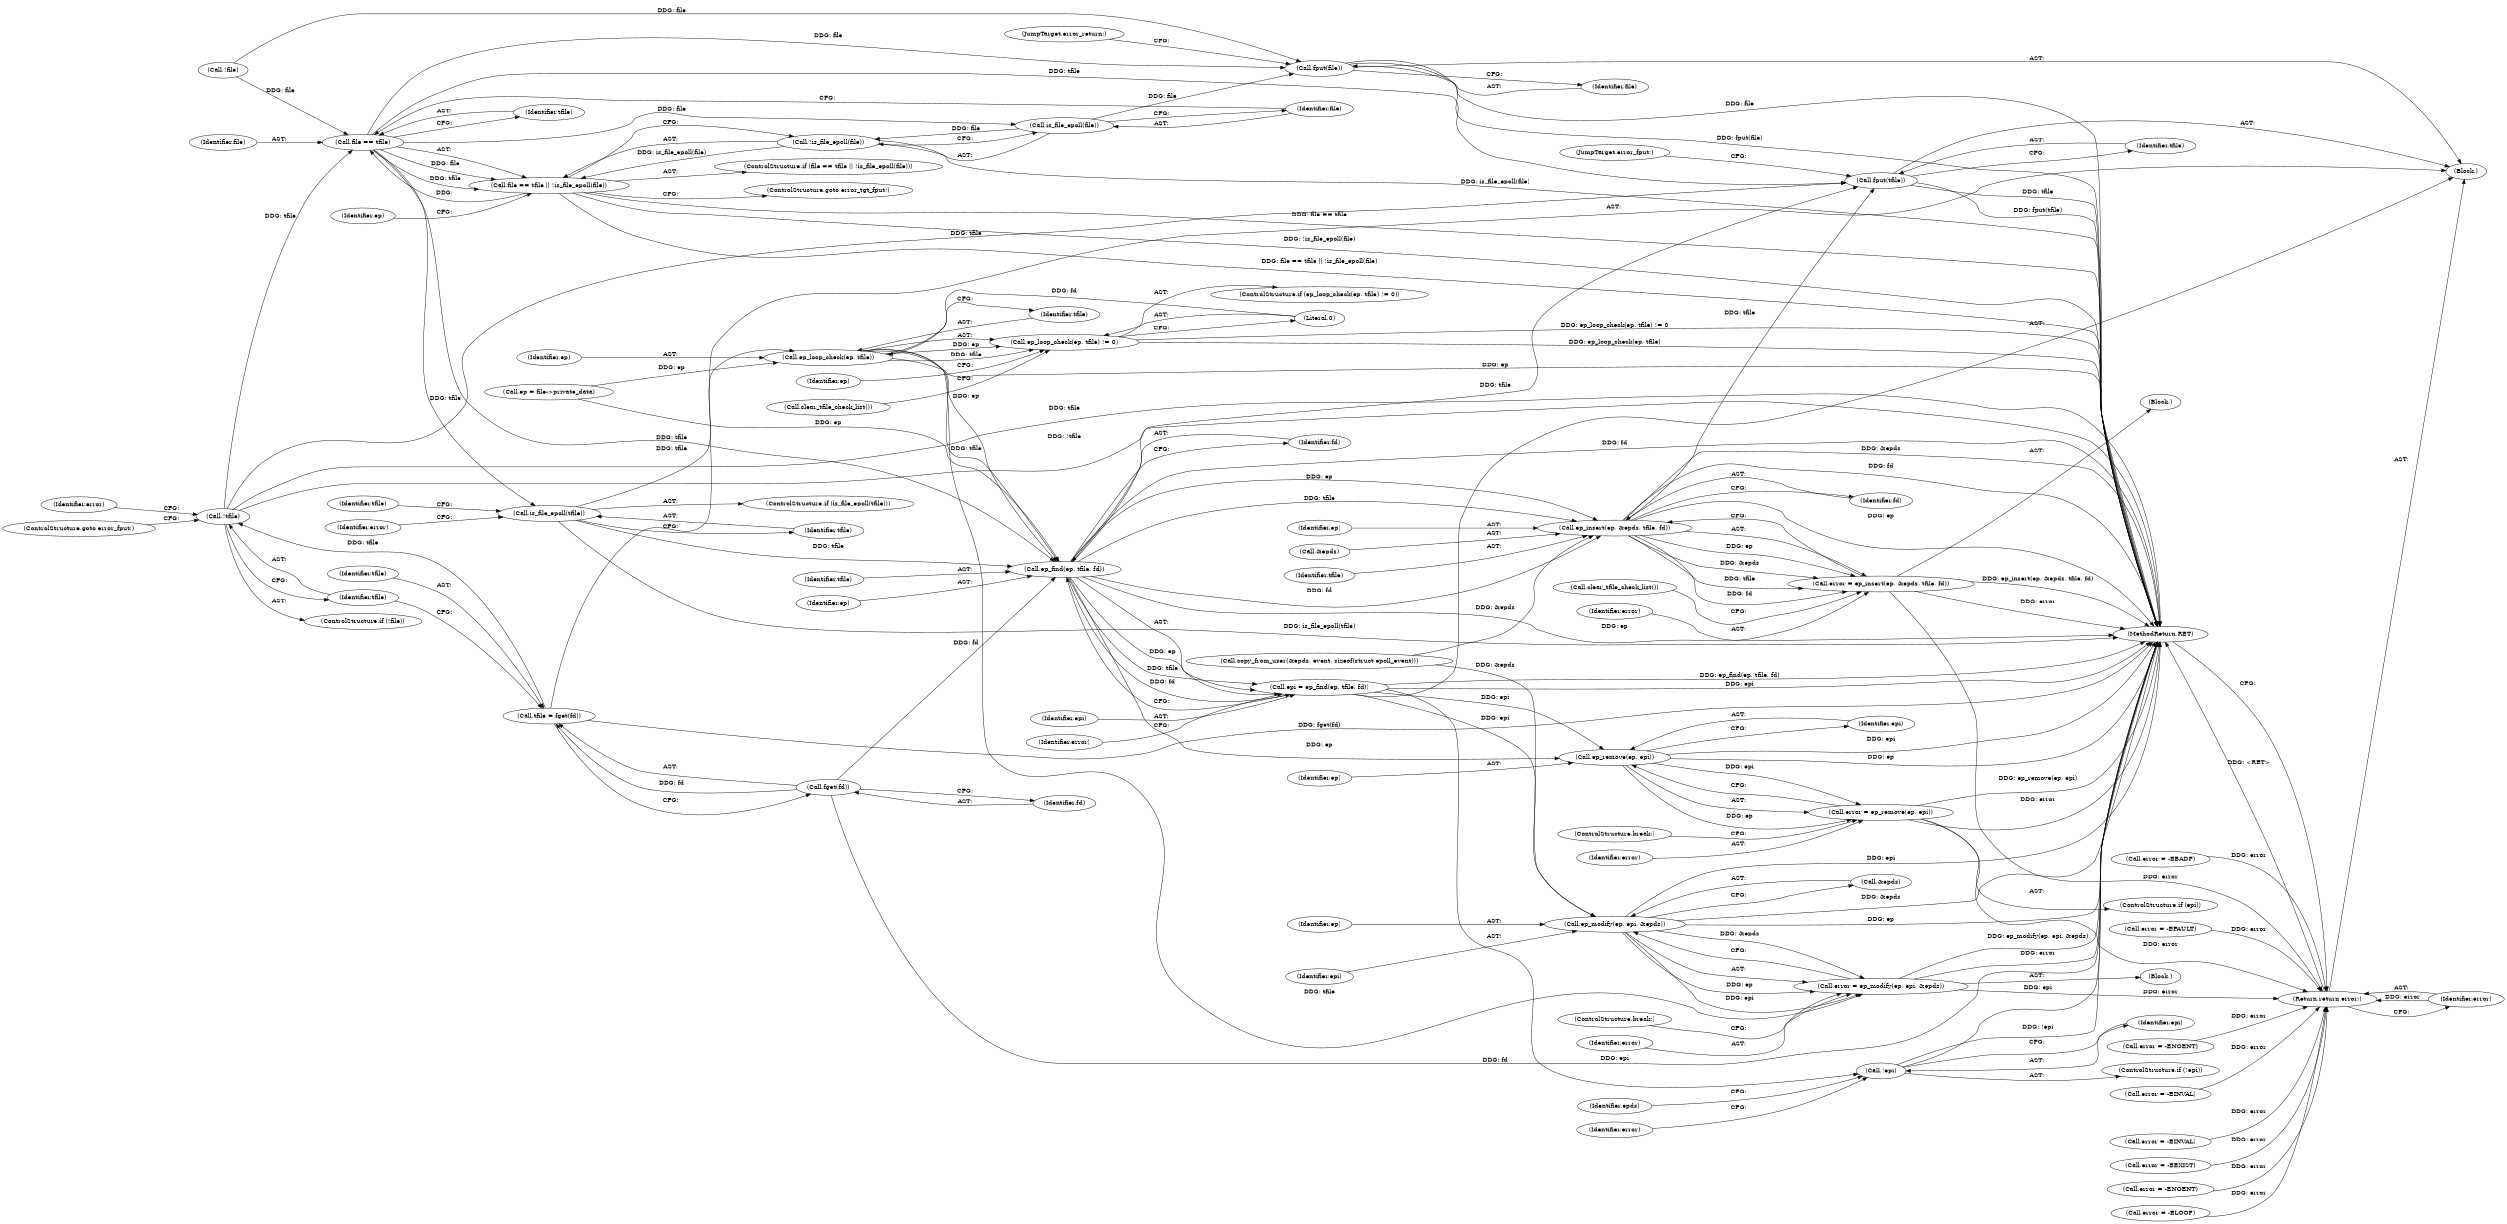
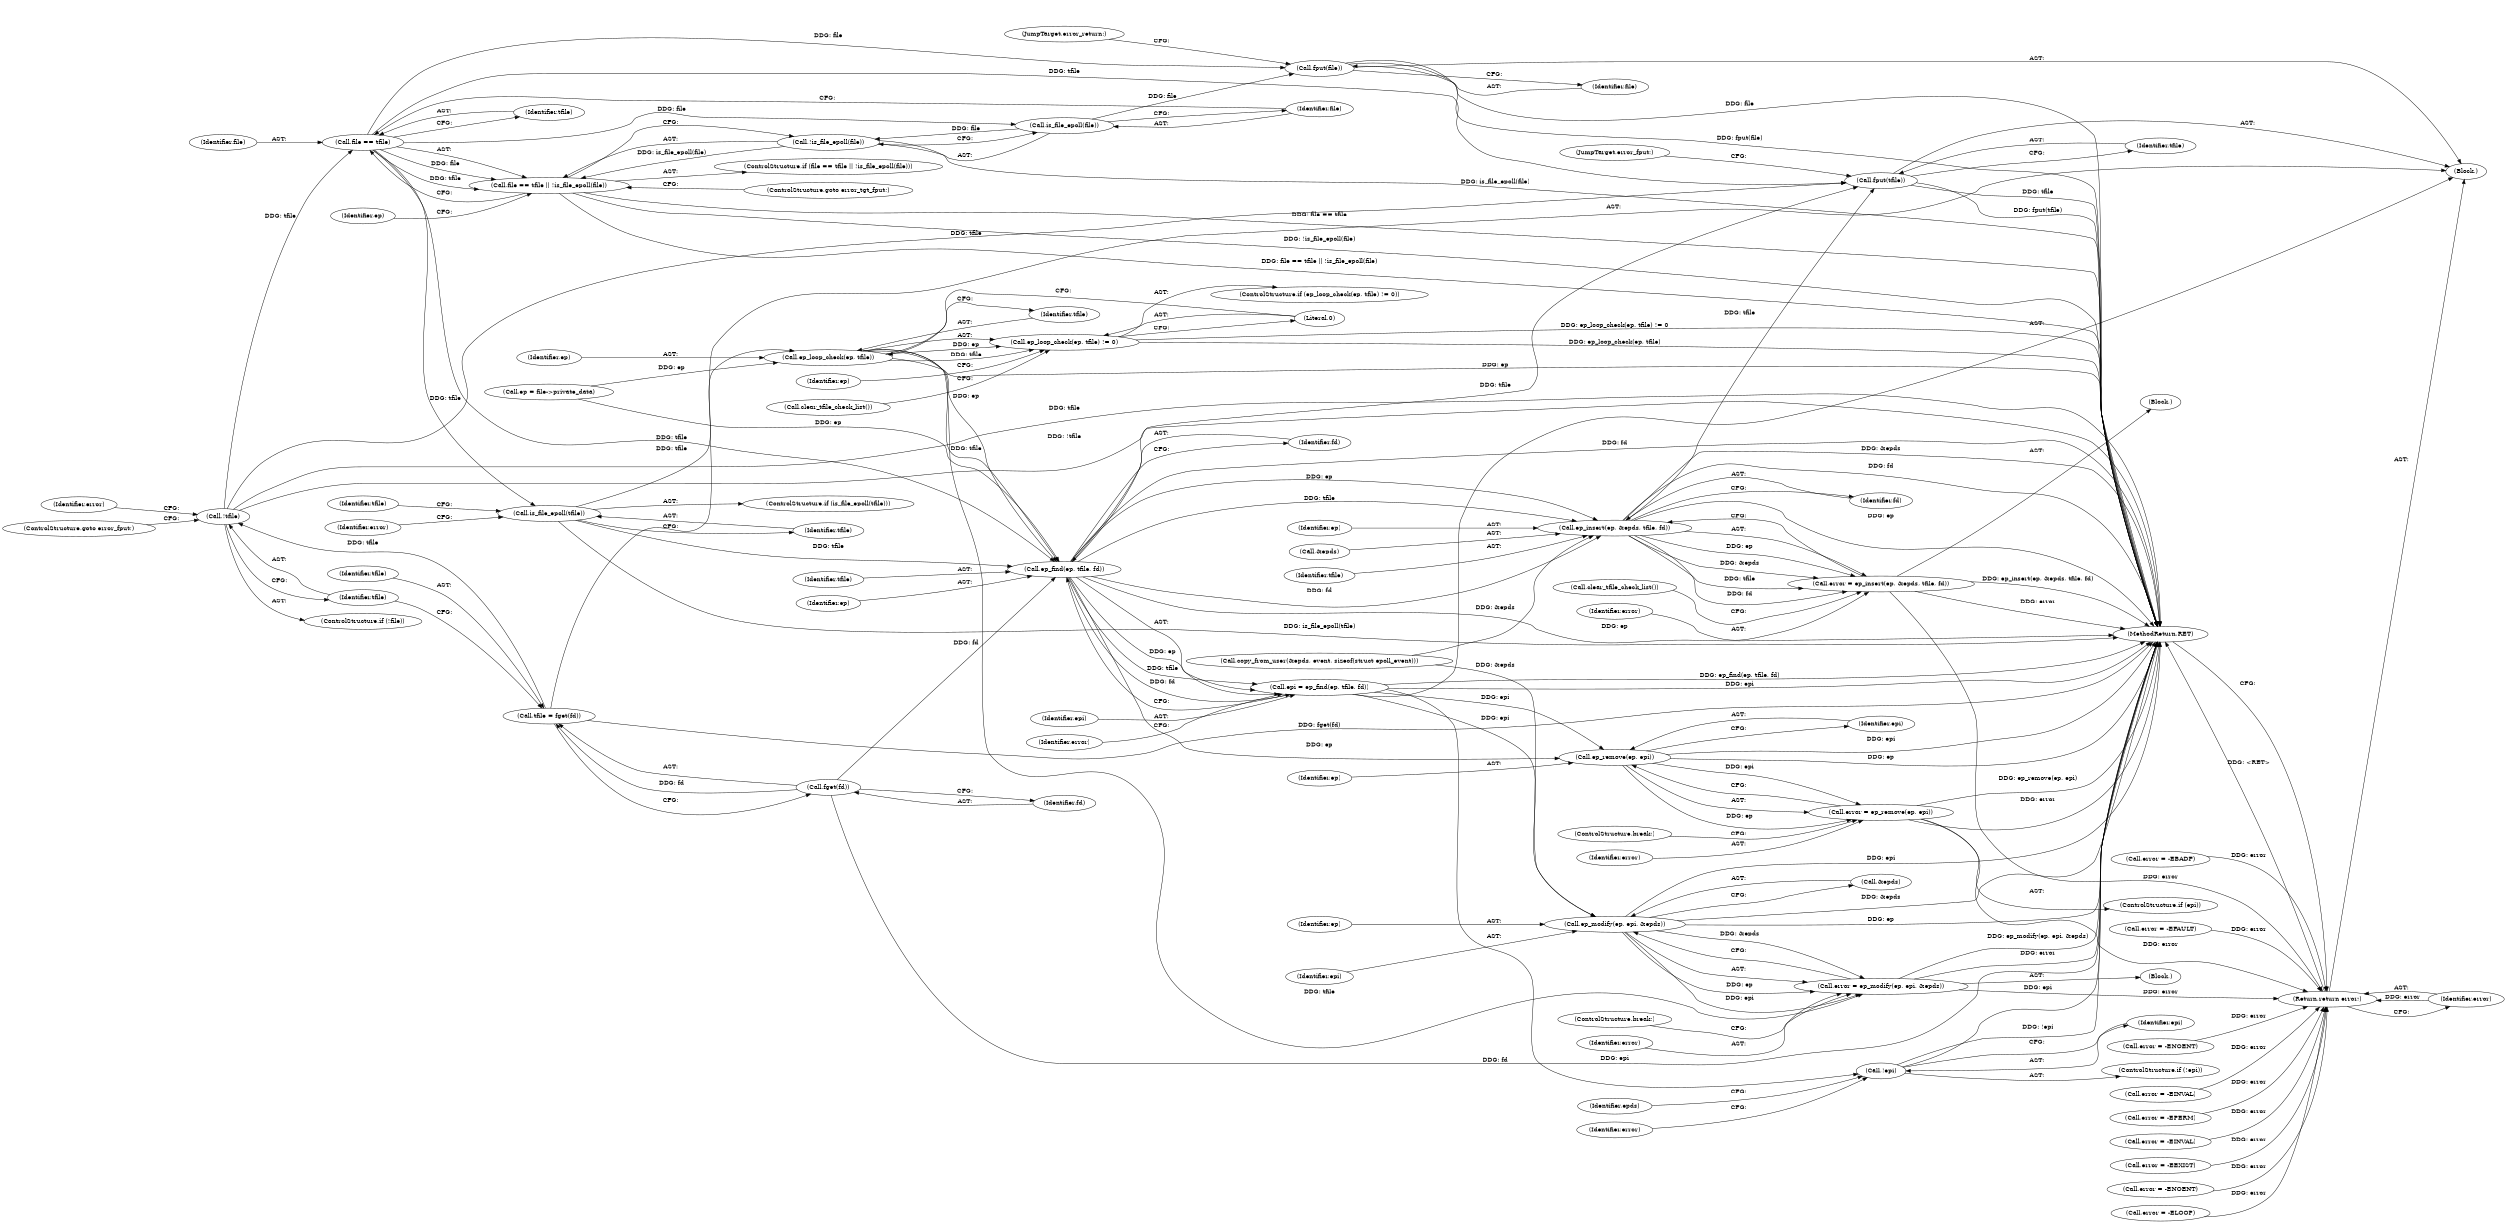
node "(Call,!file)": removed
edge "(Call,file == tfile || !is_file_epoll(file))" -> "(Call,file == tfile)": label "DDG: " -> "CFG: "
edge "(Call,file == tfile || !is_file_epoll(file))" -> "(ControlStructure,goto error_tgt_fput;)": reversed
edge "(Literal,0)" -> "(Call,ep_loop_check(ep, tfile))": label "DDG: fd" -> "CFG: "
node "(Call,error = -EPERM)": added
